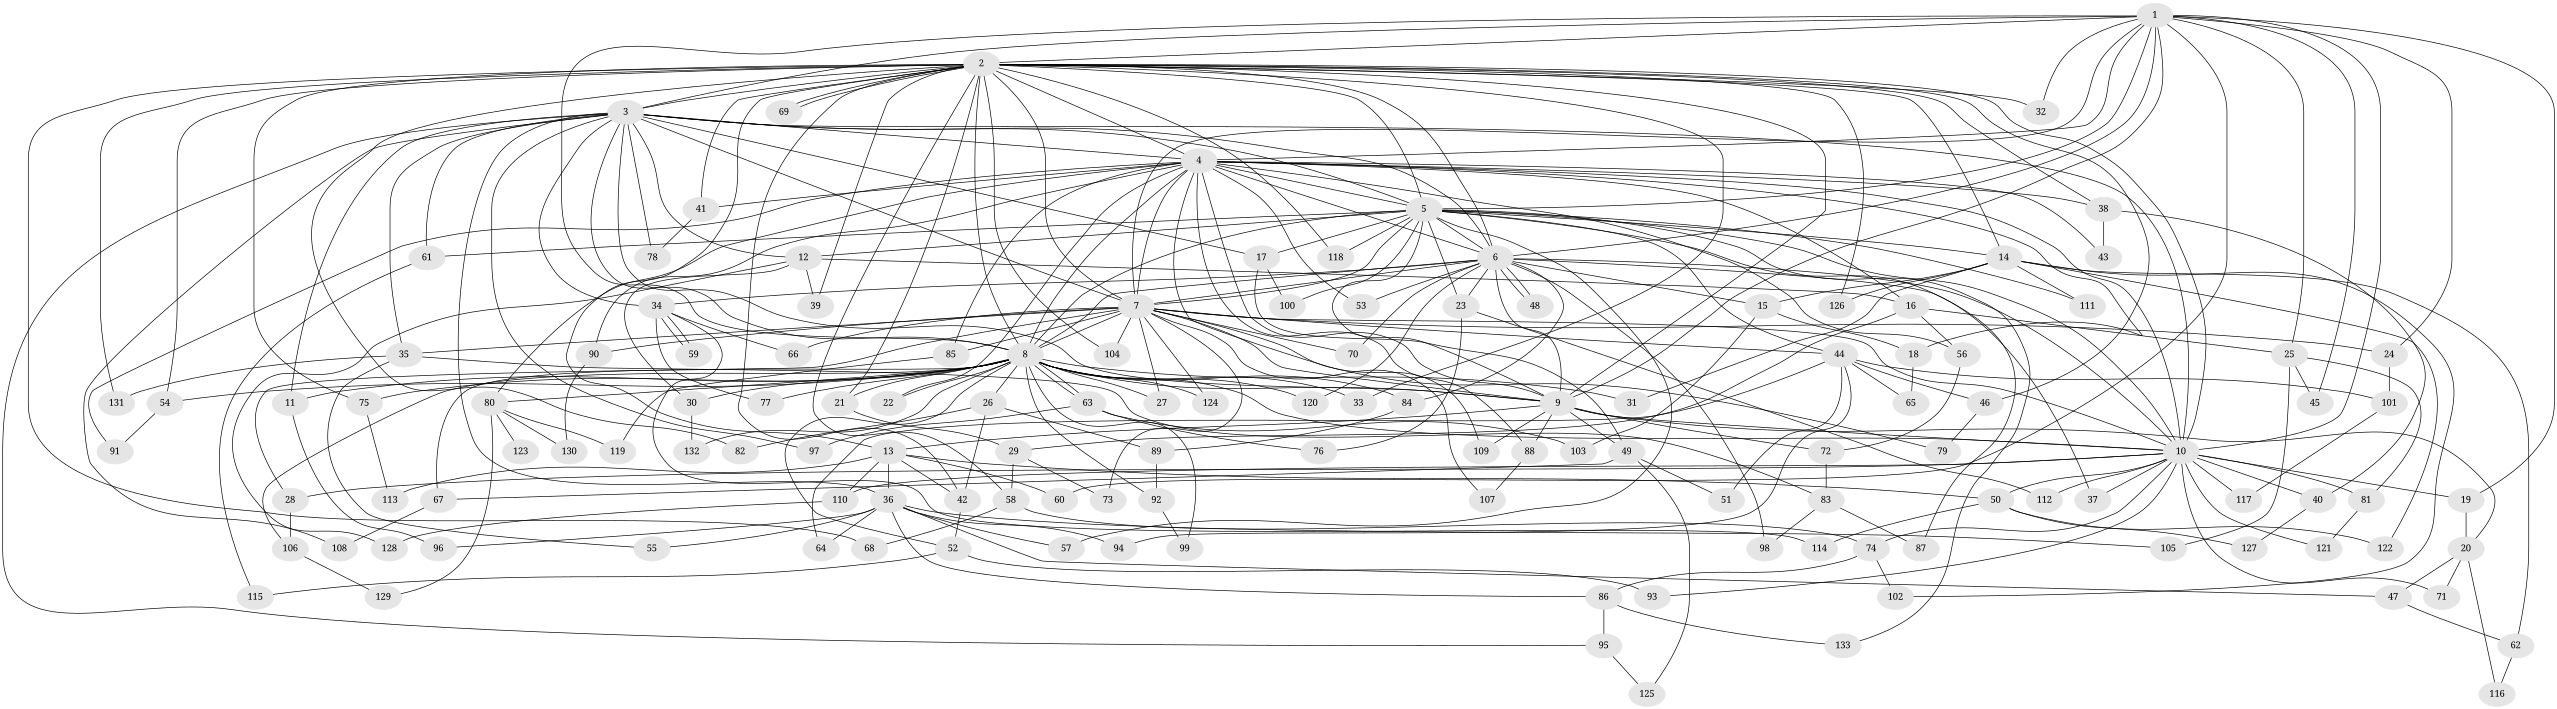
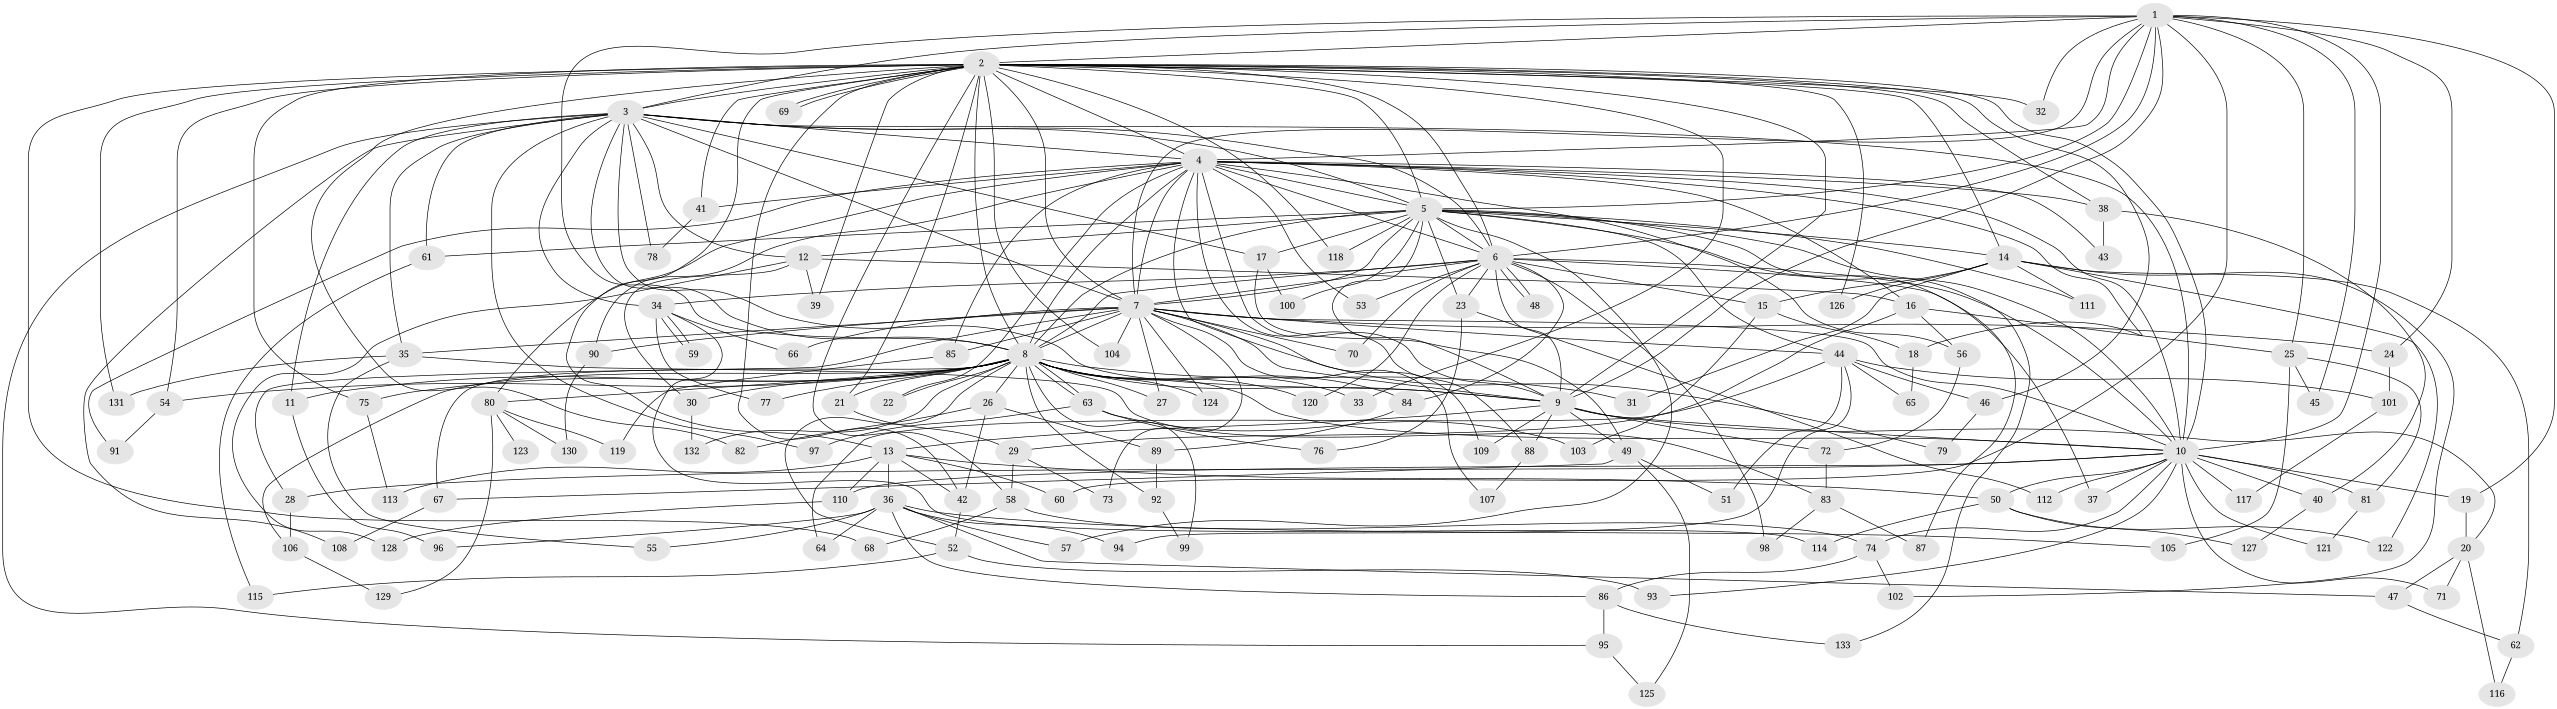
edge "3" -- "36": removed
